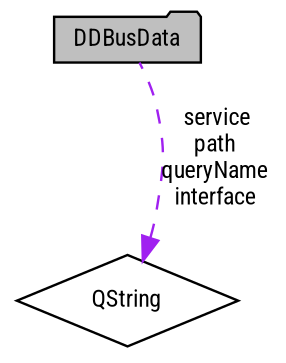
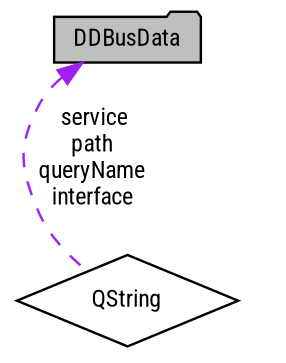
edge "DDBusData" -> "QString": reversed
